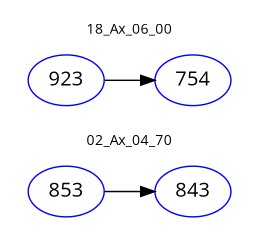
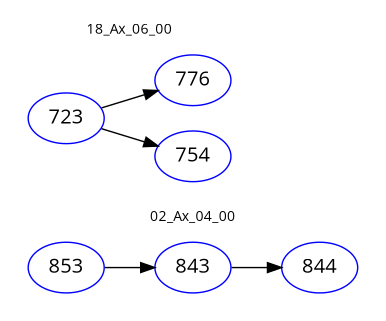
node "923": label "923" -> "723"
node "776": added
cluster "02_Ax_04_70": label "02_Ax_04_70" -> "02_Ax_04_00"
node "844": added
